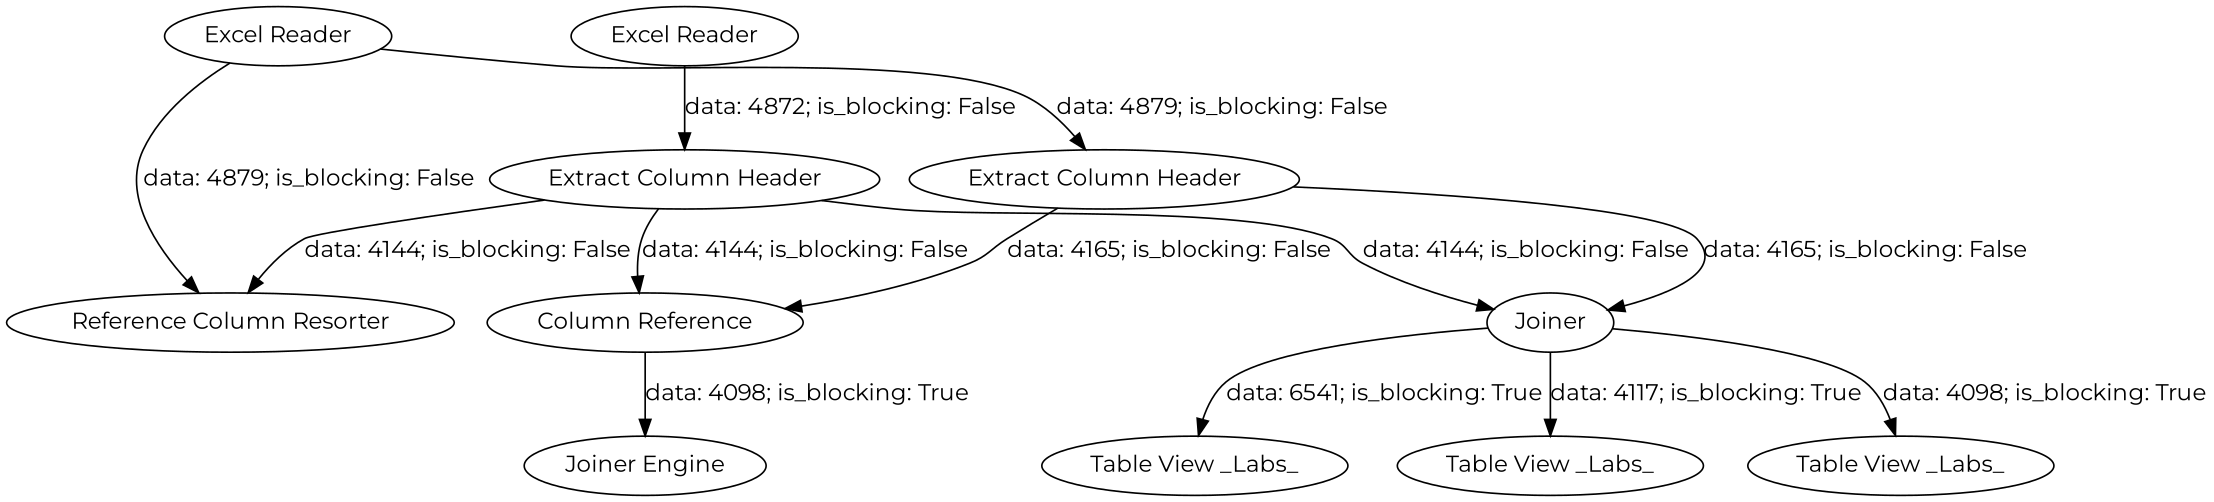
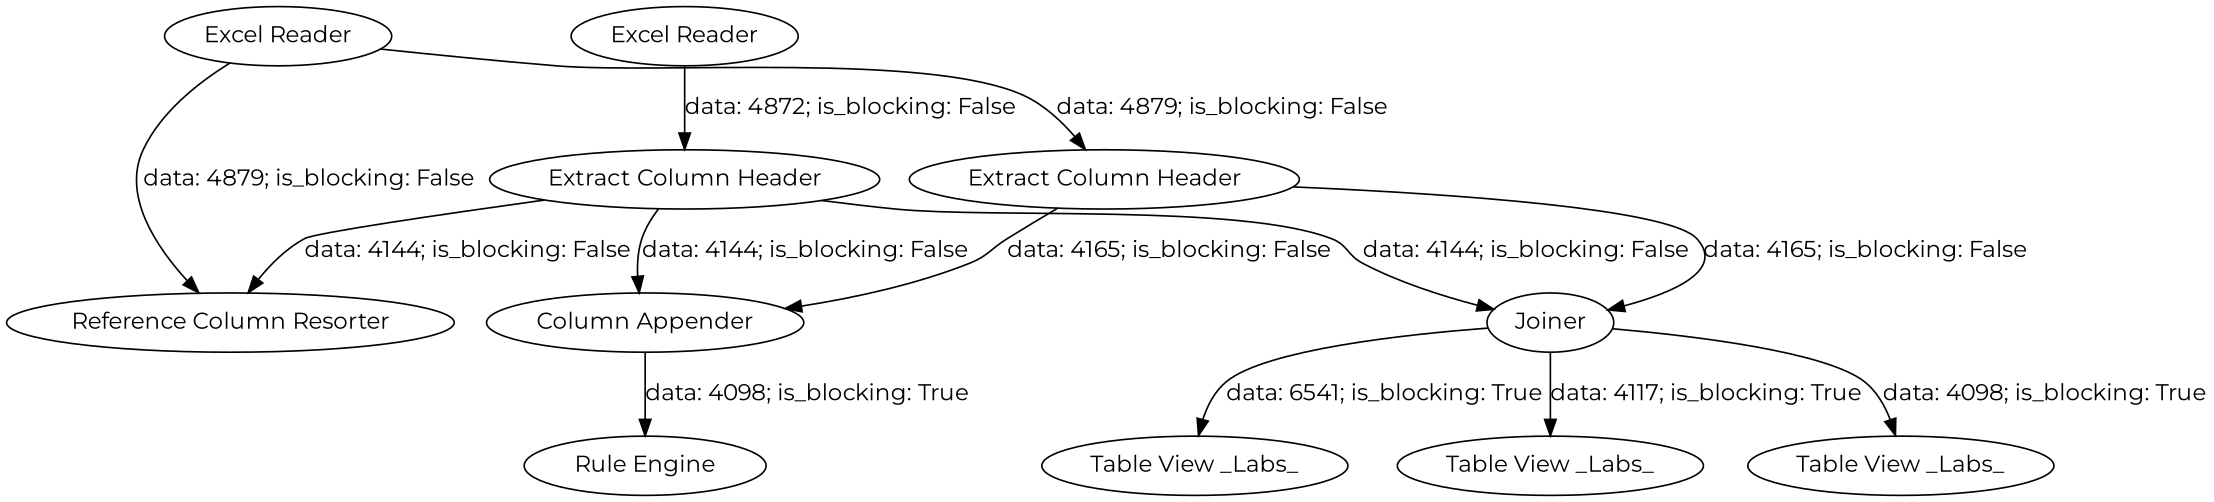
node "Column Reference": label "Column Reference" -> "Column Appender"
node "Joiner Engine": label "Joiner Engine" -> "Rule Engine"
